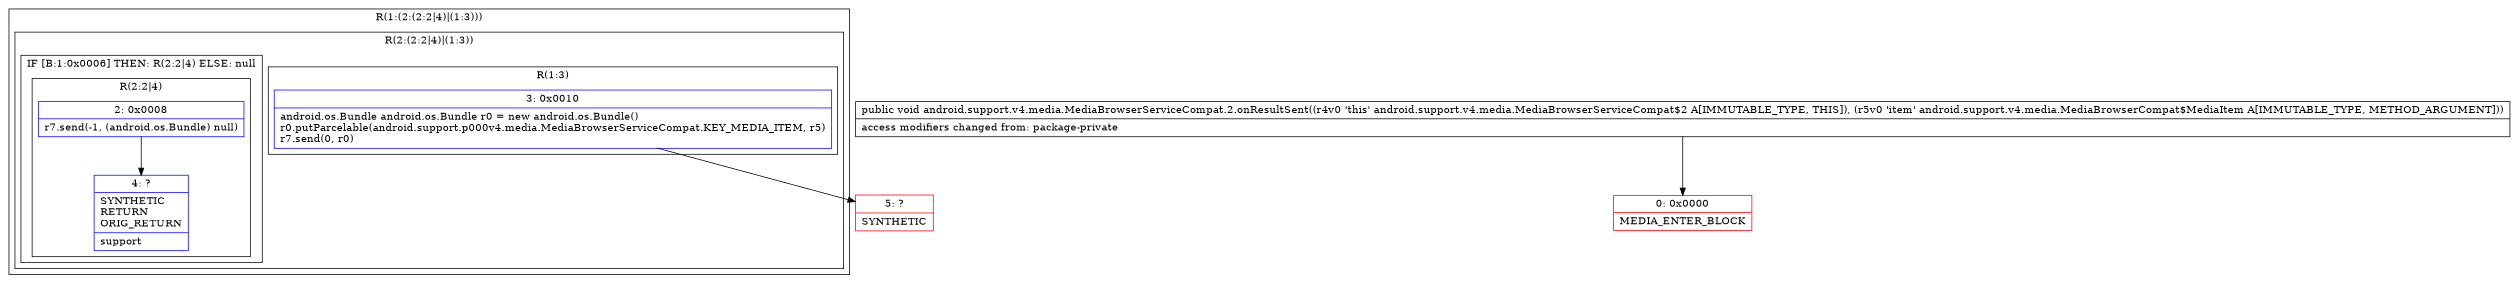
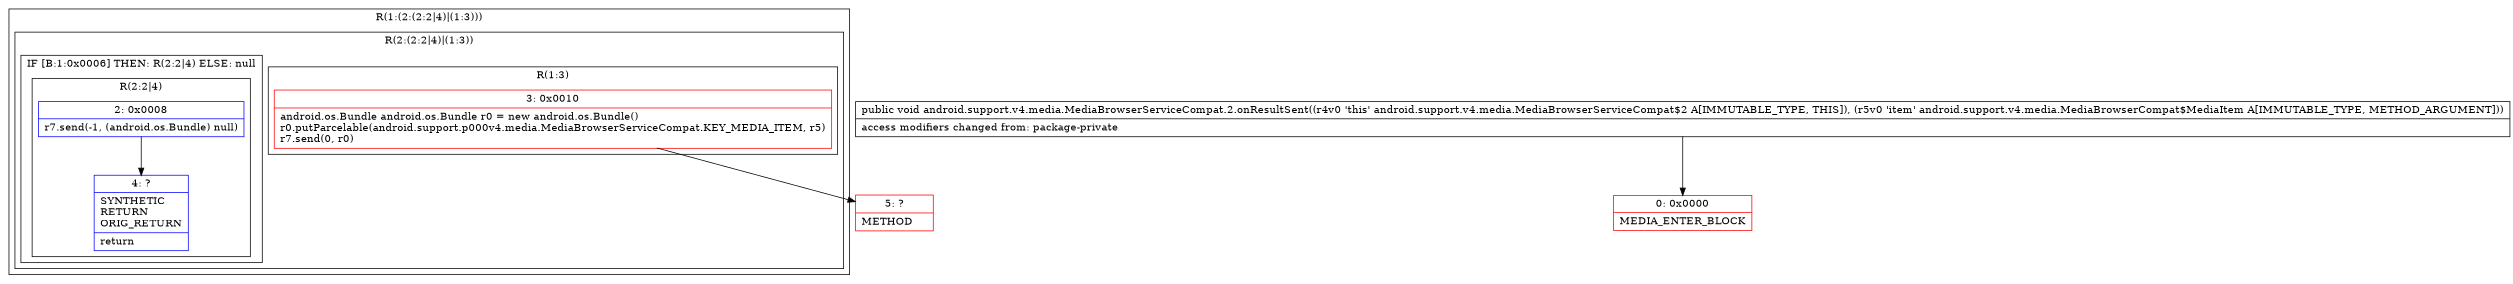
node "3: 0x0010": color blue -> red
node "5: ?": text "SYNTHETIC" -> "METHOD"
node "4: ?": text "support" -> "return"
